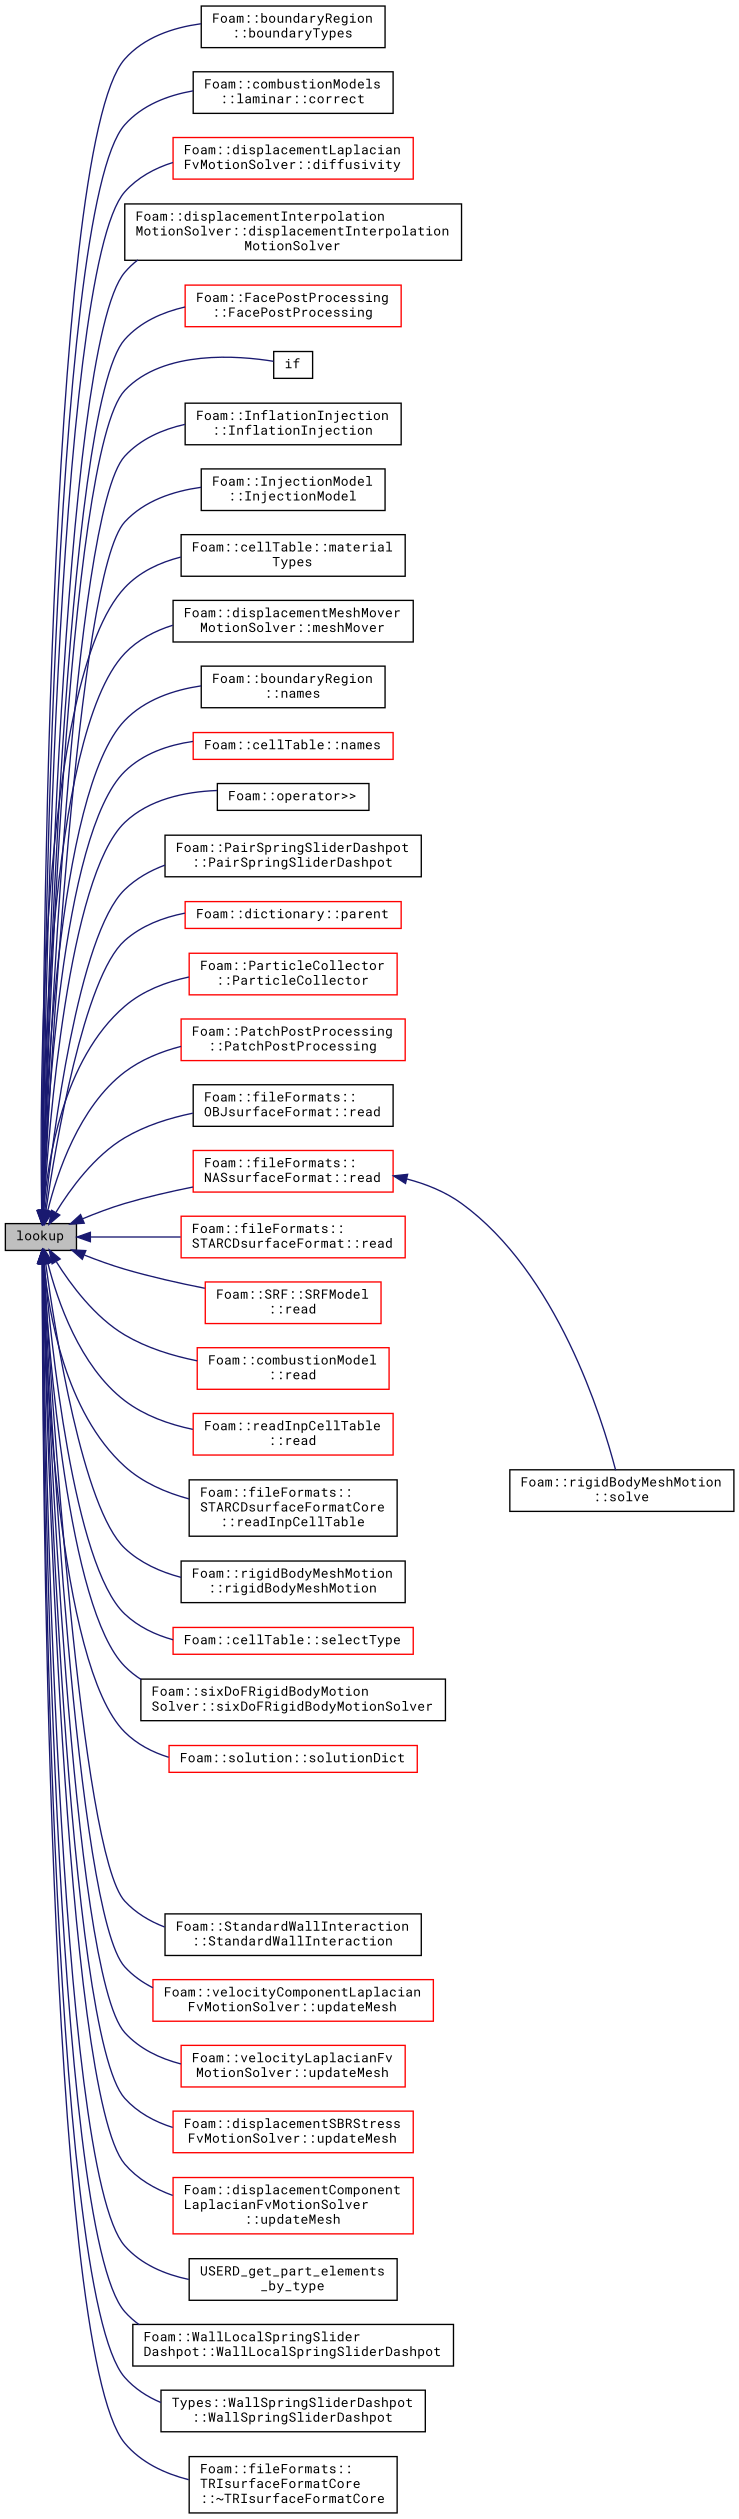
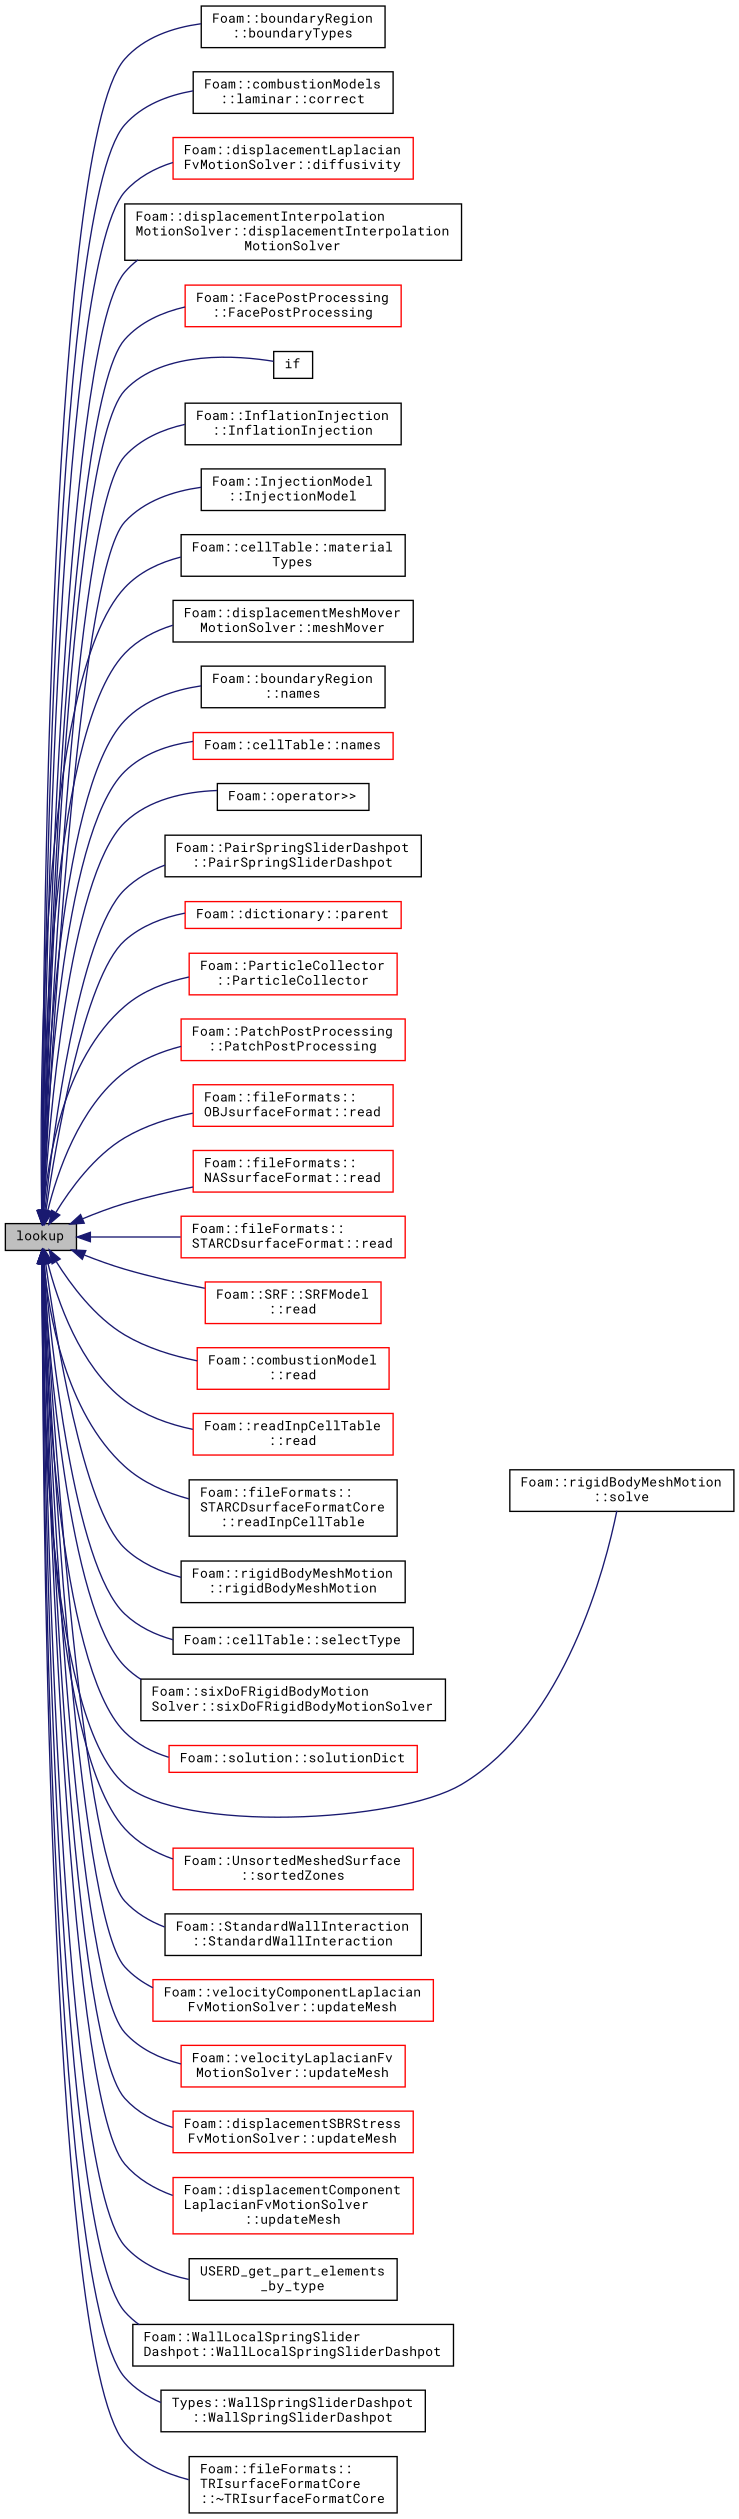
node "Foam::fileFormats:: OBJsurfaceFormat::read": color black -> red
edge "Foam::rigidBodyMeshMotion ::solve" -> "Foam::fileFormats:: NASsurfaceFormat::read": now "Foam::rigidBodyMeshMotion ::solve" -> "lookup"
node "Foam::cellTable::selectType": color red -> black
node "Foam::UnsortedMeshedSurface ::sortedZones": added
